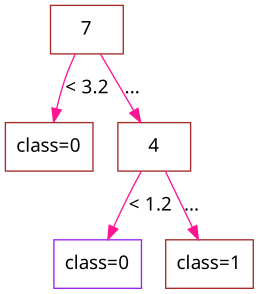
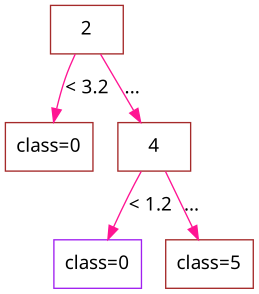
node "7": label "7" -> "2"
node "class=1": label "class=1" -> "class=5"
